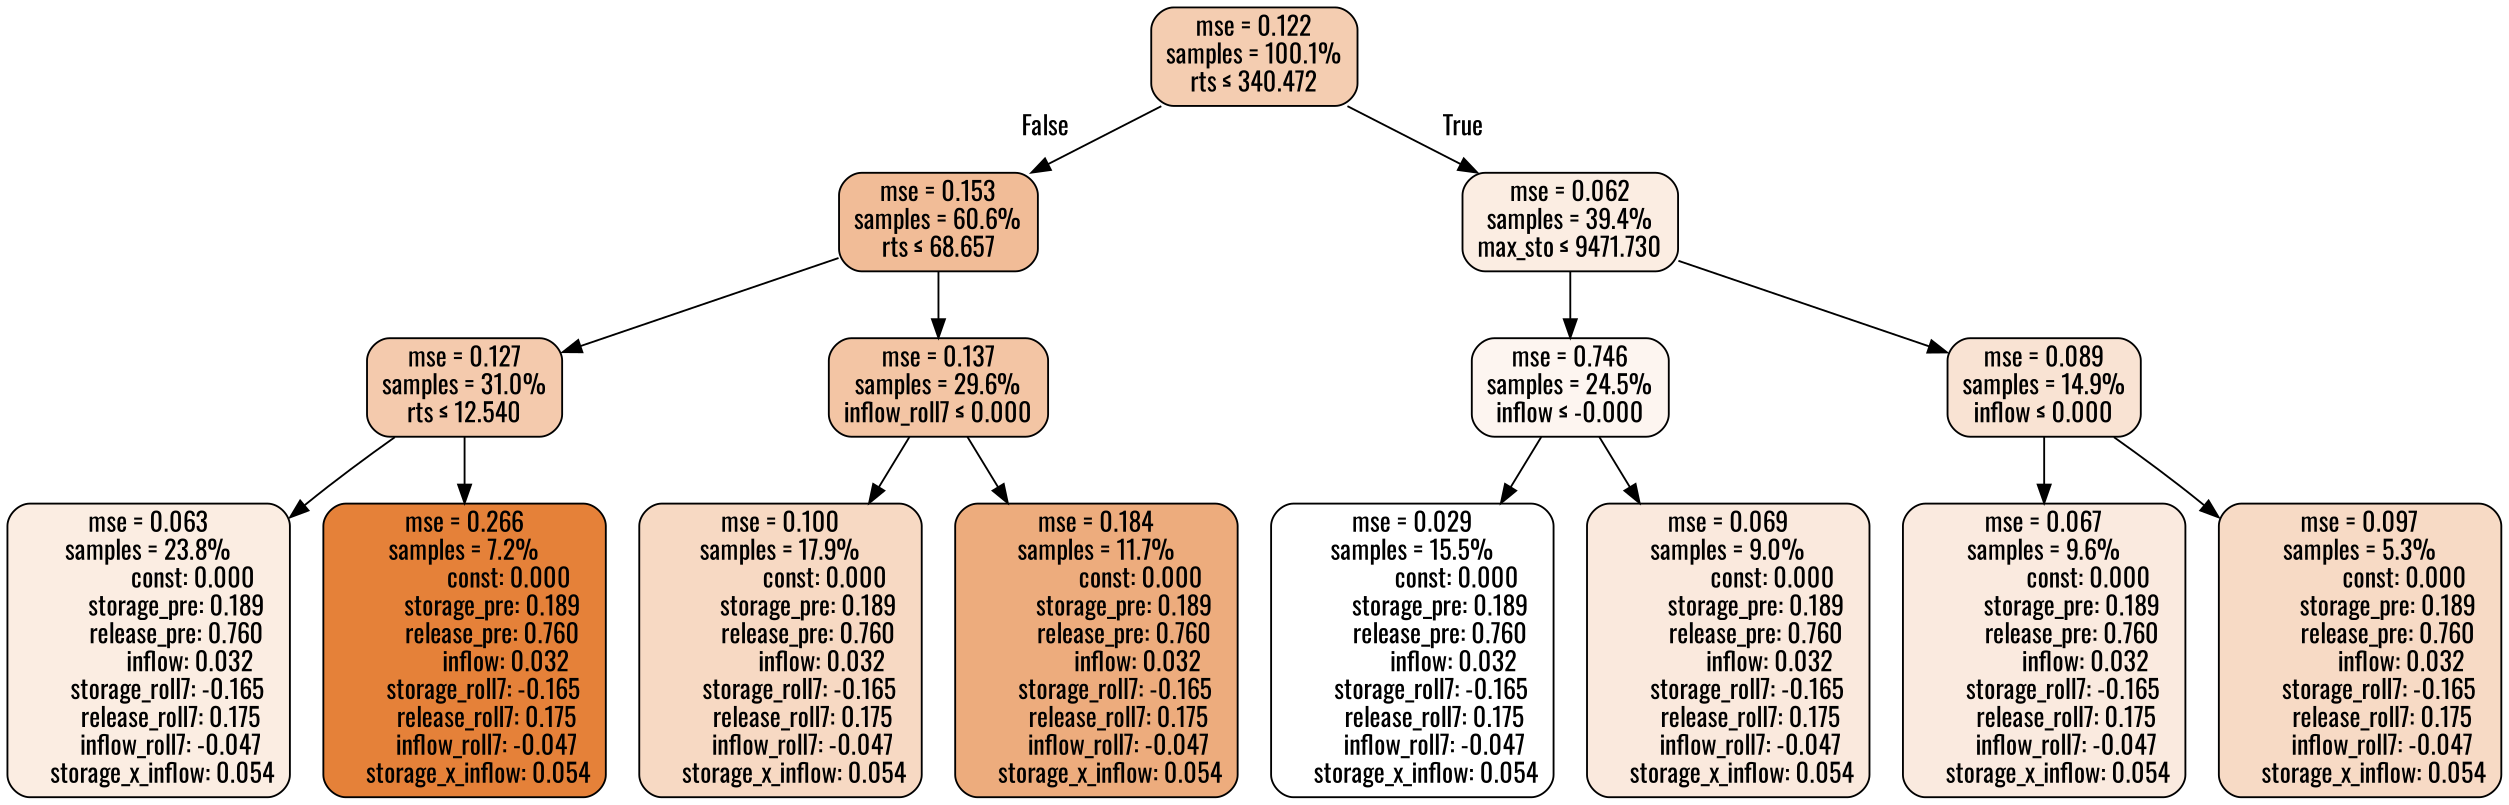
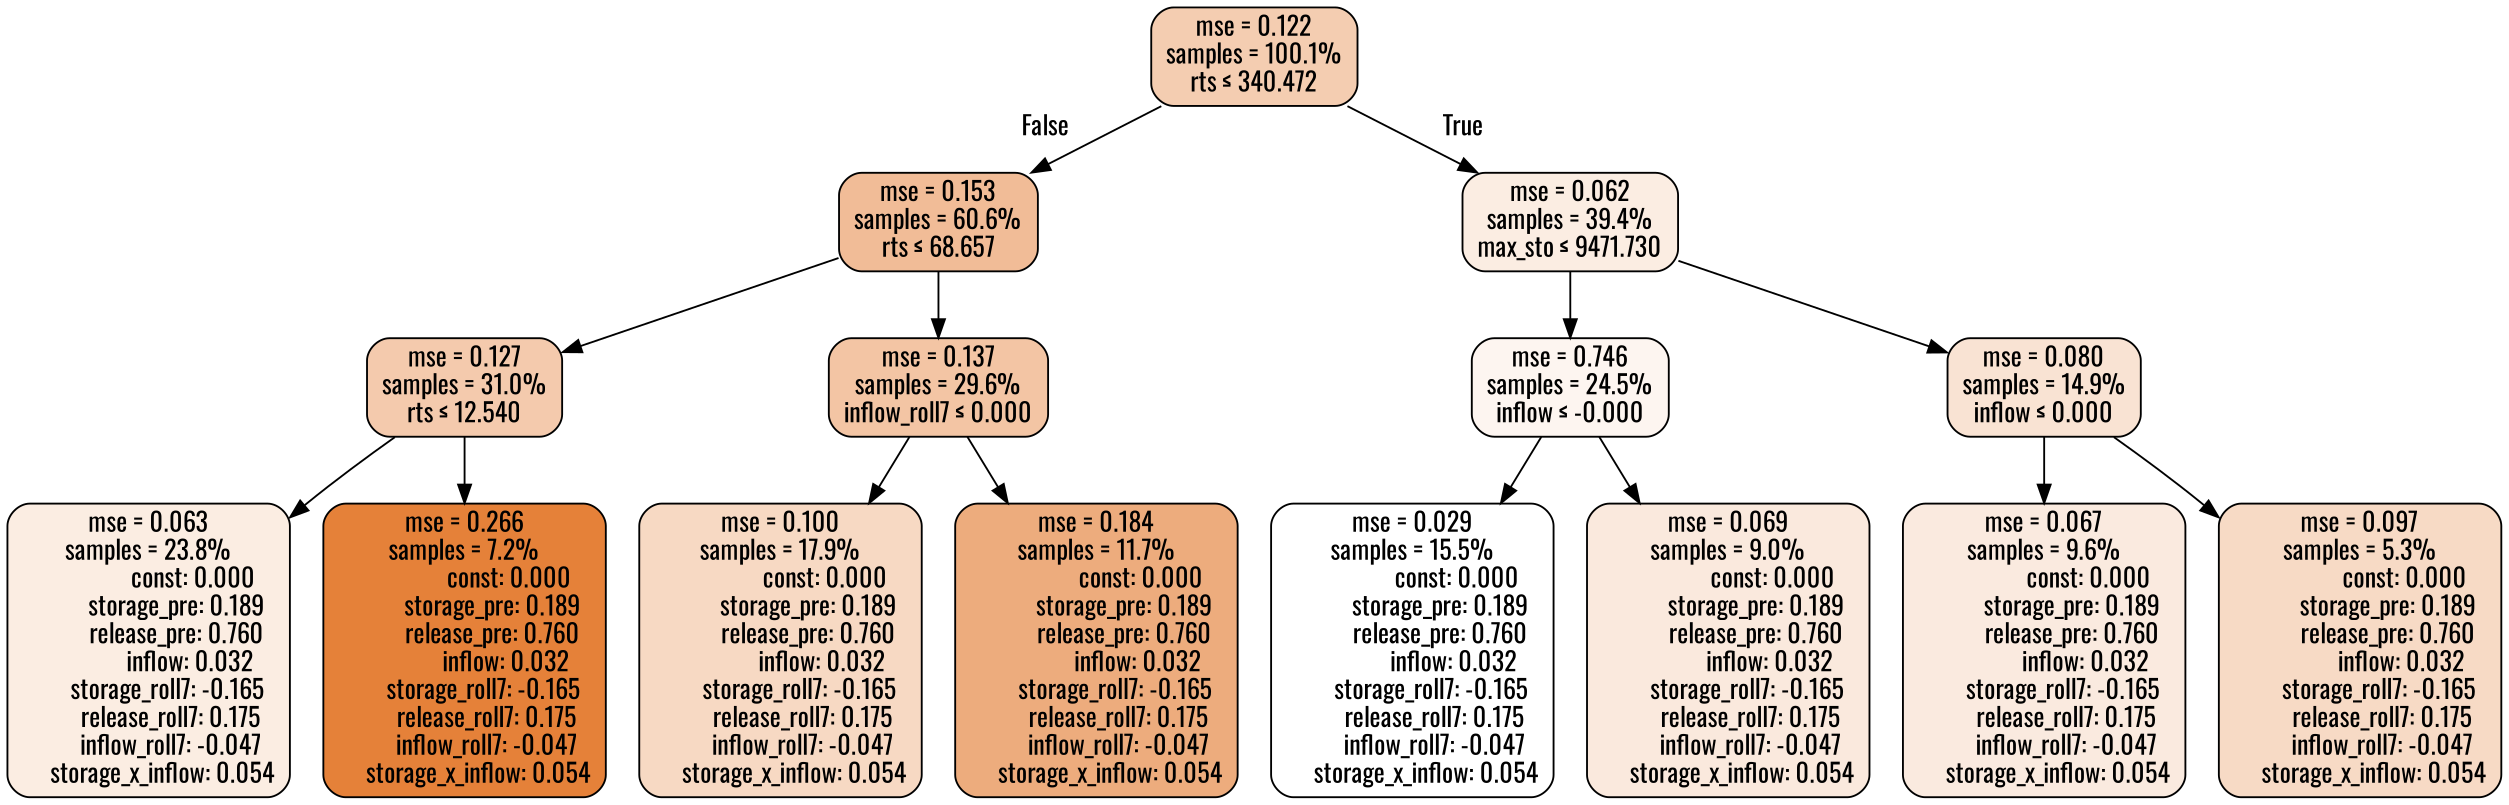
node "mse = 0.089 samples = 14.9% inflow ≤ 0.000": label "mse = 0.089 samples = 14.9% inflow ≤ 0.000" -> "mse = 0.080 samples = 14.9% inflow ≤ 0.000"
